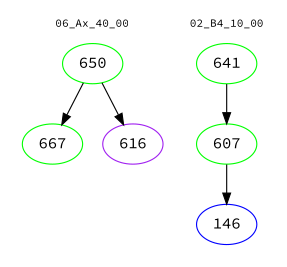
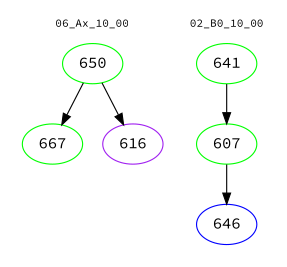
cluster "06_Ax_40_00": label "06_Ax_40_00" -> "06_Ax_10_00"
cluster "02_B4_10_00": label "02_B4_10_00" -> "02_B0_10_00"
node "146": label "146" -> "646"
